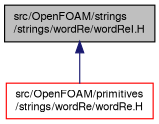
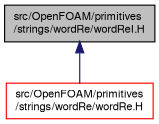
node "src/OpenFOAM/strings /strings/wordRe/wordReI.H": label "src/OpenFOAM/strings /strings/wordRe/wordReI.H" -> "src/OpenFOAM/primitives /strings/wordRe/wordReI.H"
